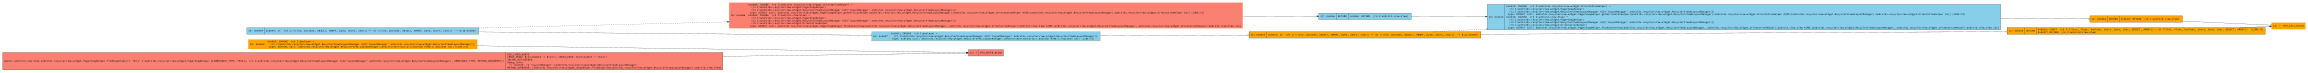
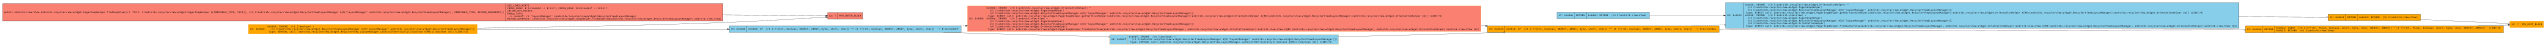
edge "16: 0x0006" -> "17: 0x000e": now "16: 0x0006" -> "19: 0x0013"
edge "14: 0x0000" -> "15: 0x0004": added
